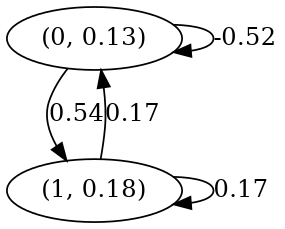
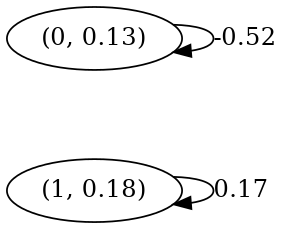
edge "(0, 0.13)" -> "(1, 0.18)": removed, label "0.54"
edge "(1, 0.18)" -> "(0, 0.13)": removed, label "0.17"
